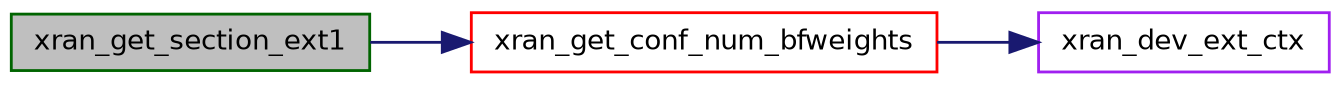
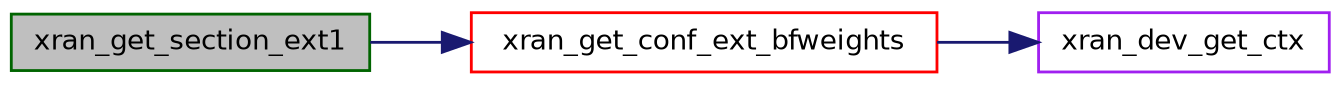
node "xran_get_conf_num_bfweights": label "xran_get_conf_num_bfweights" -> "xran_get_conf_ext_bfweights"
node "xran_dev_ext_ctx": label "xran_dev_ext_ctx" -> "xran_dev_get_ctx"
